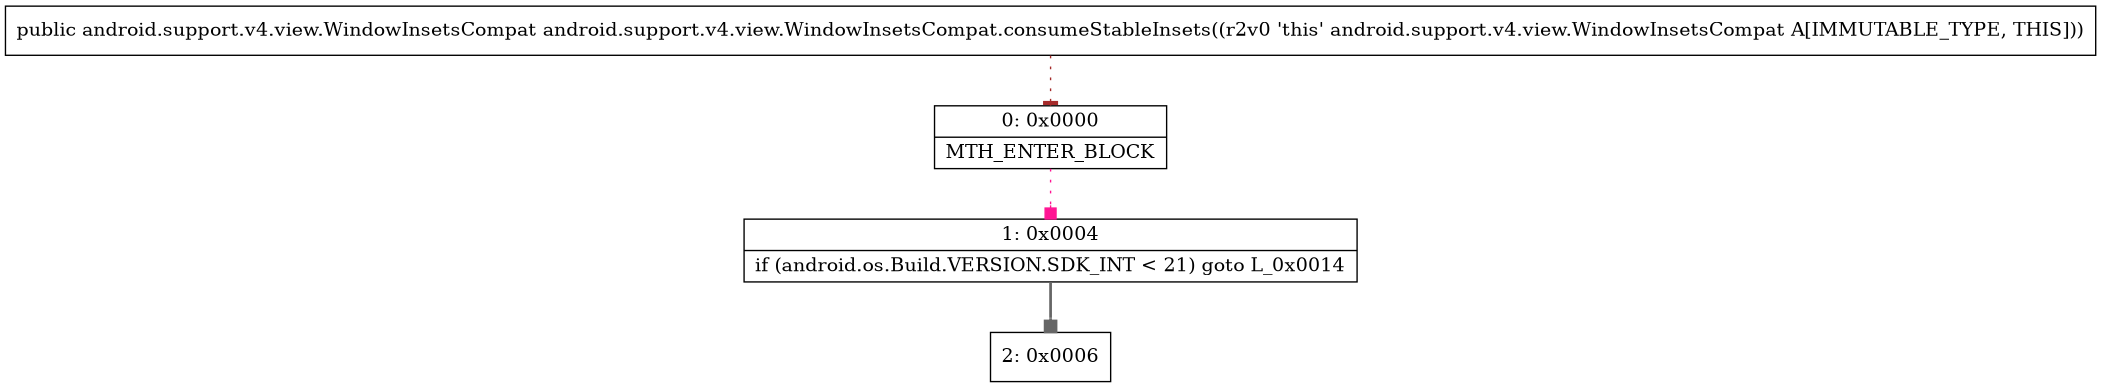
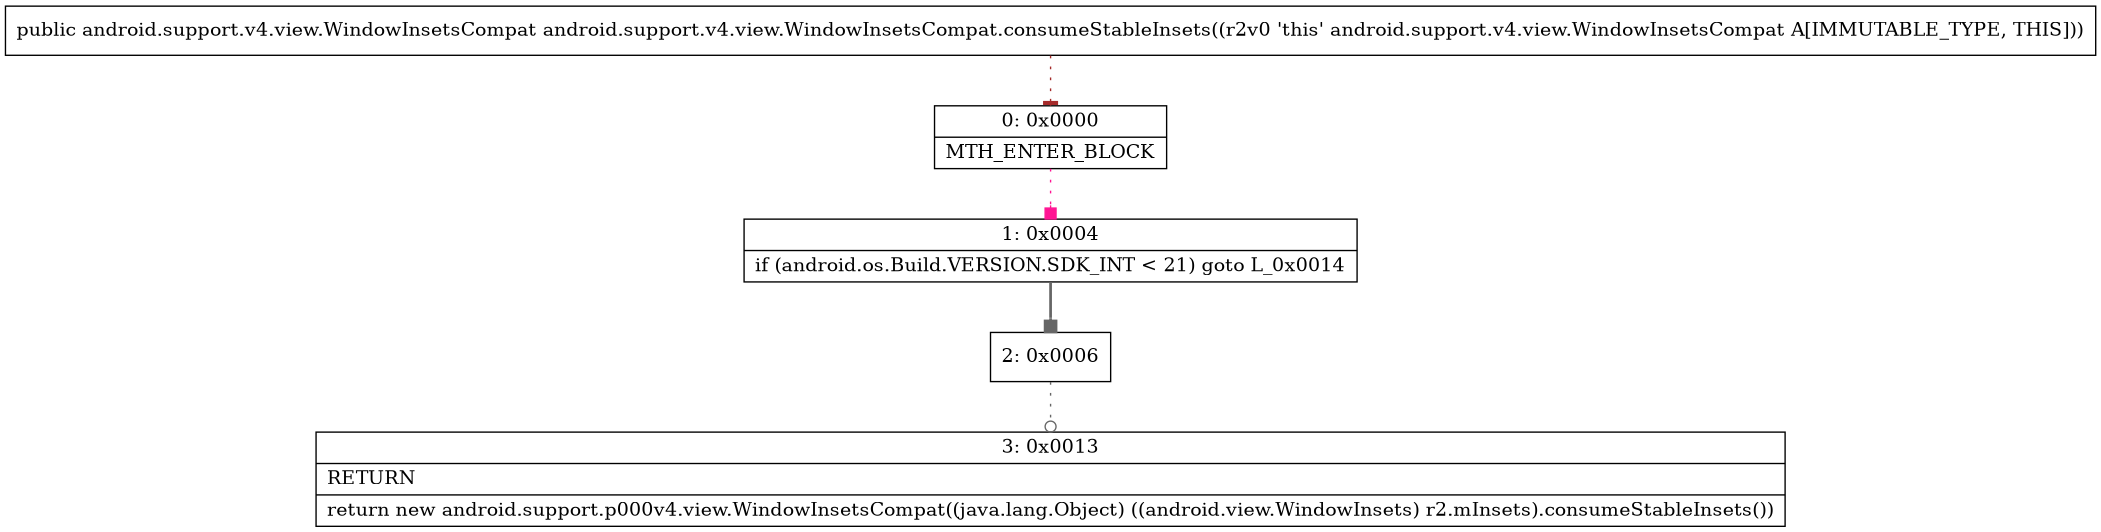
node "3: 0x0013": added
